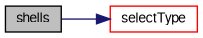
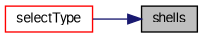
edge "shells" -> "selectType": reversed
